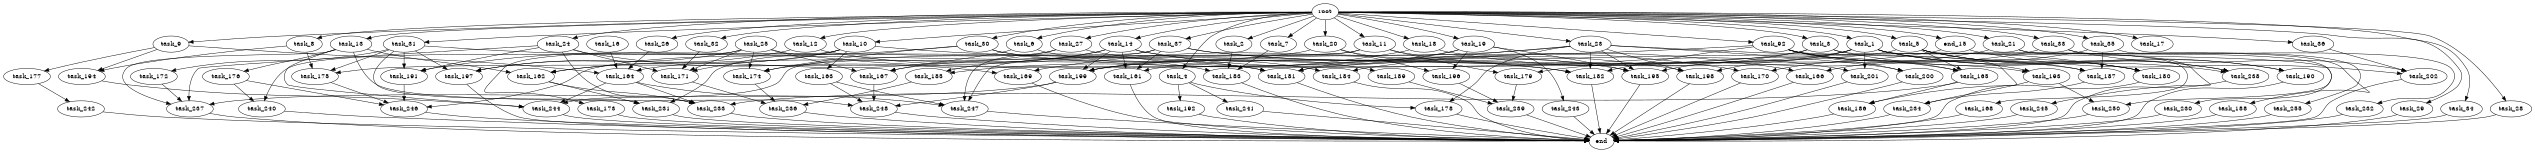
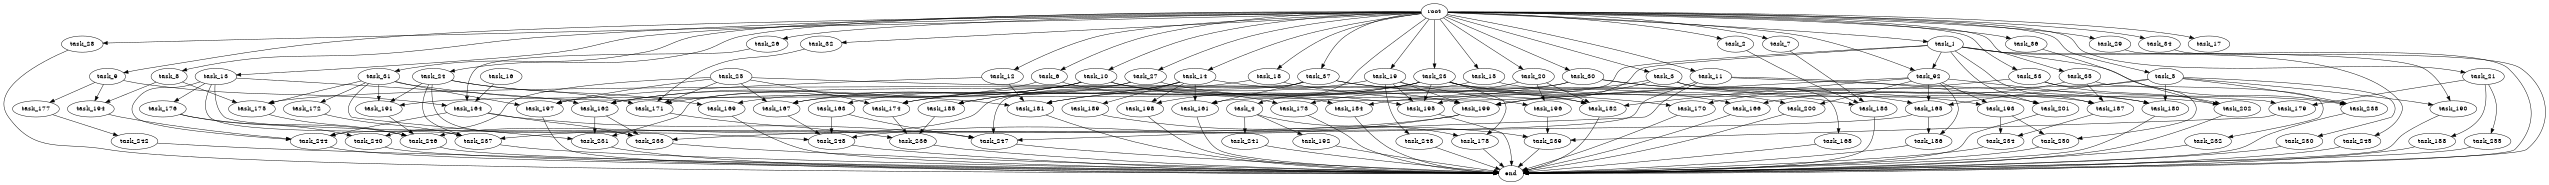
node "end_15": label "end_15" -> "task_15"
edge "task_20" -> "task_164": now "task_20" -> "task_173"
edge "task_1" -> "task_198": now "task_1" -> "task_92"
